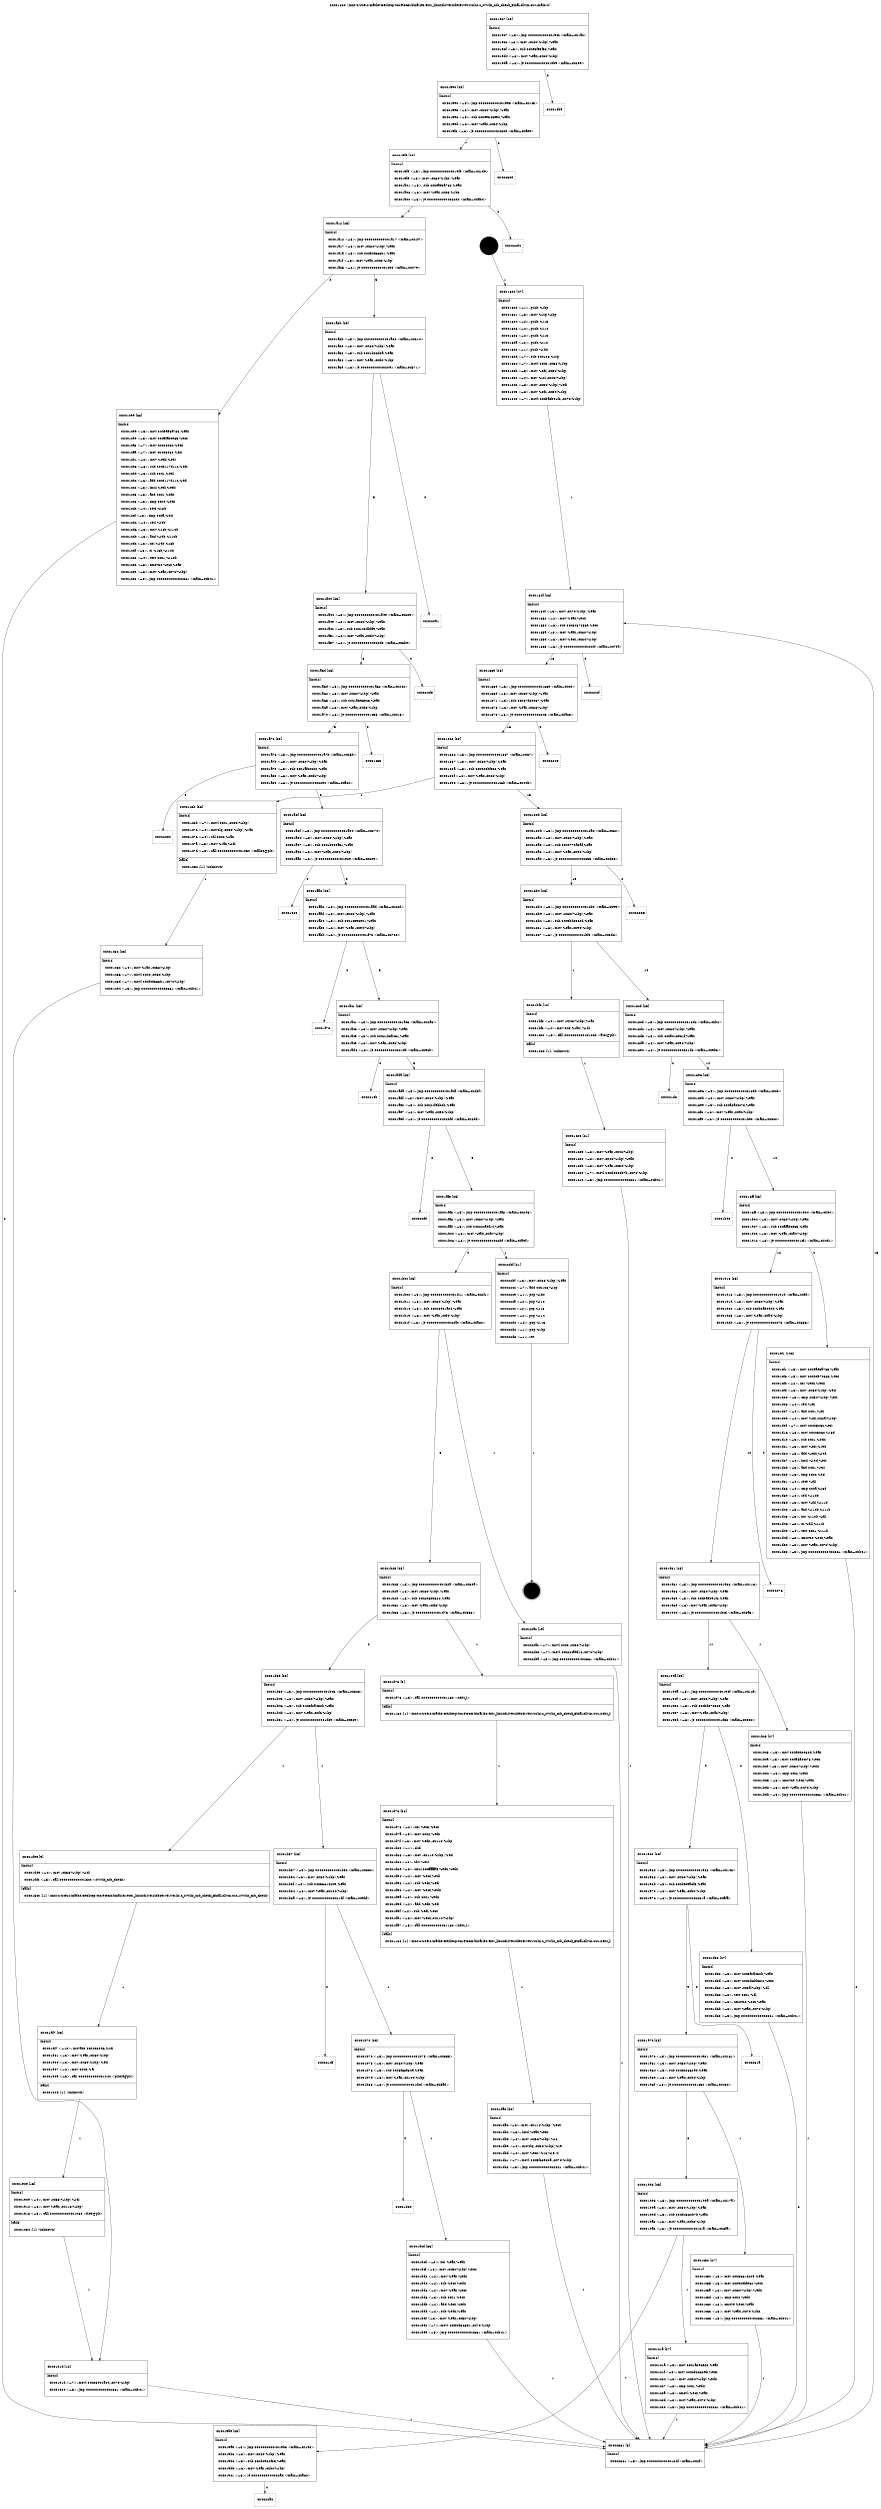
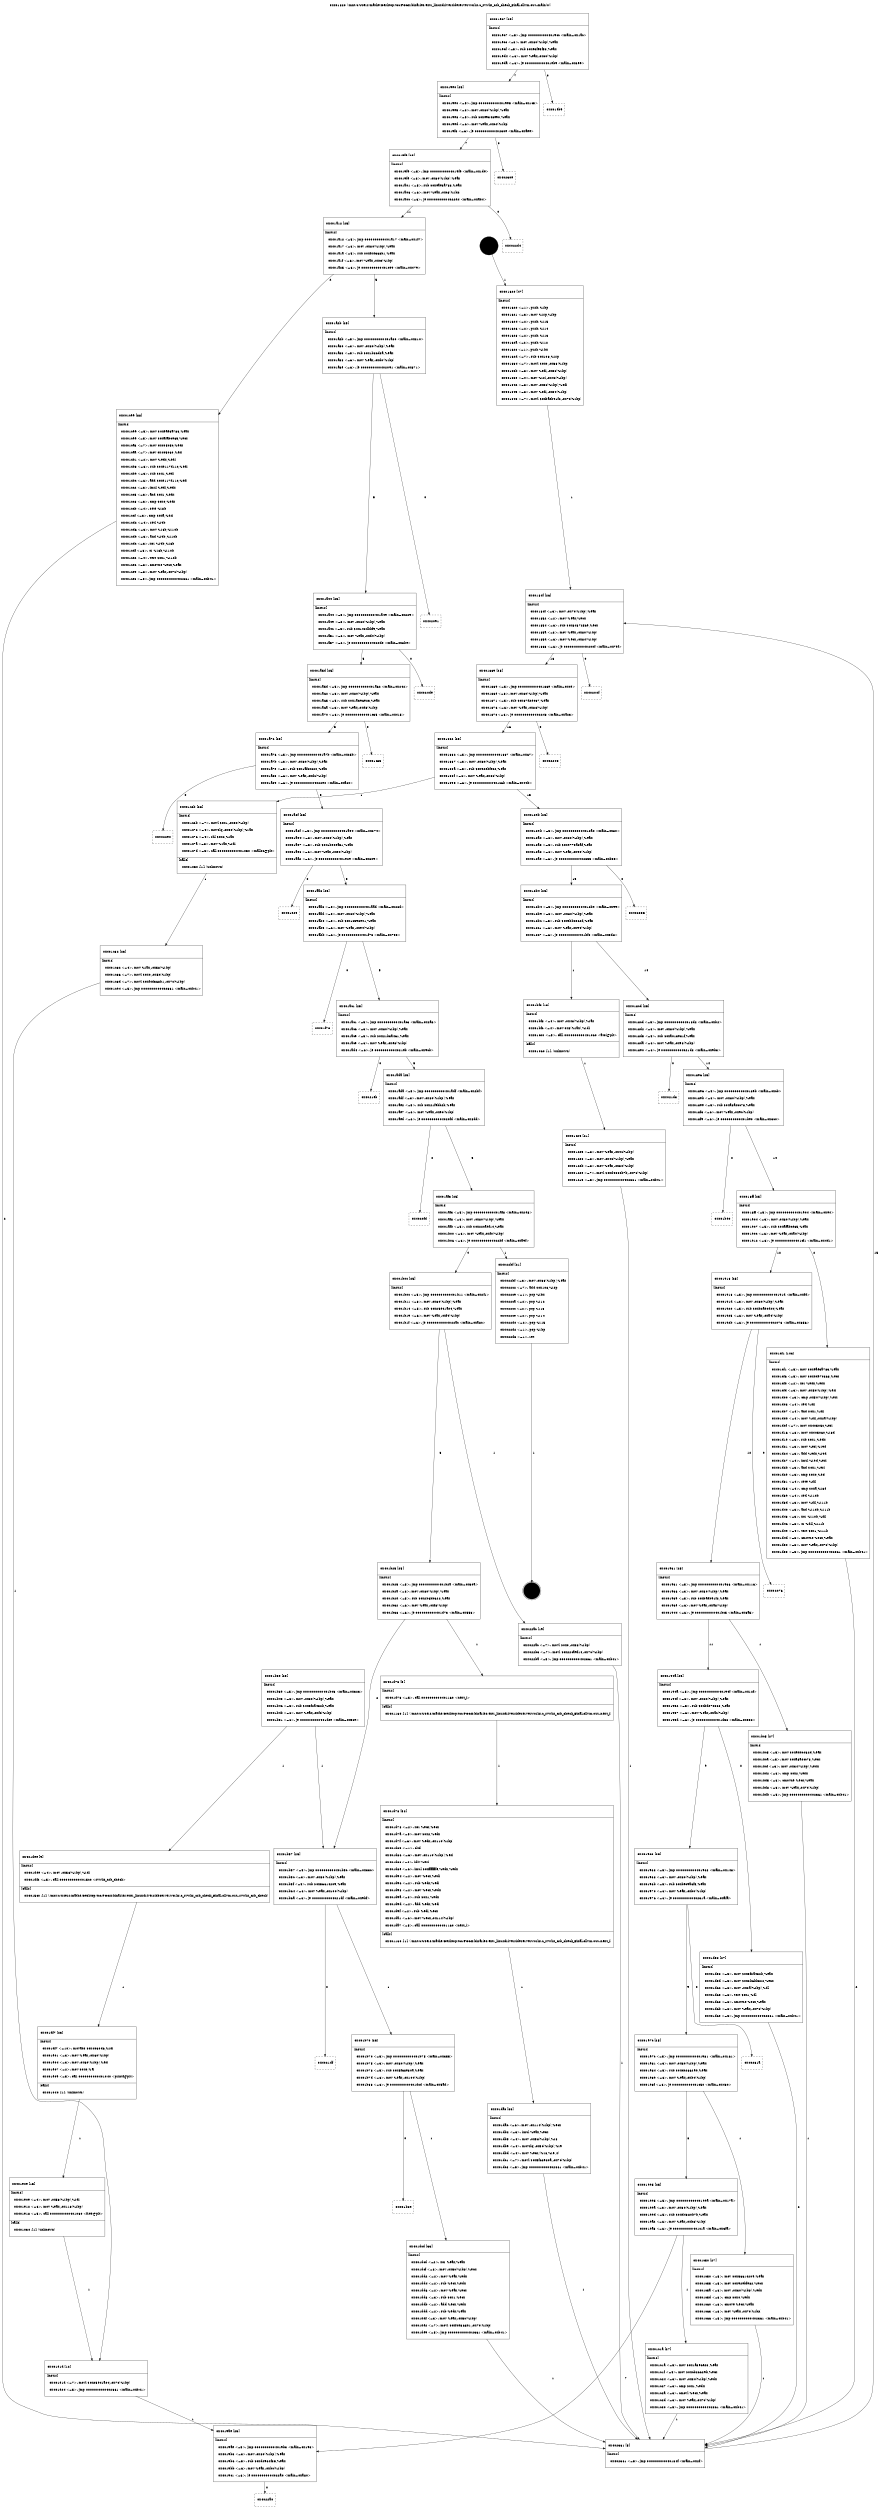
edge "0x4019c7 [25]" -> "0x4019e0 [25]": added, label "7"
edge "0x4019f9 [25]" -> "0x401a12 [25]": label " 7" -> " 11"
edge "0x401b25 [25]" -> "0x401b3e [25]": now "0x401b25 [25]" -> "0x401b57 [25]"
edge "0x401e1d [12]" -> "0x402361 [5]": now "0x401e1d [12]" -> "0x4019ae [25]"
